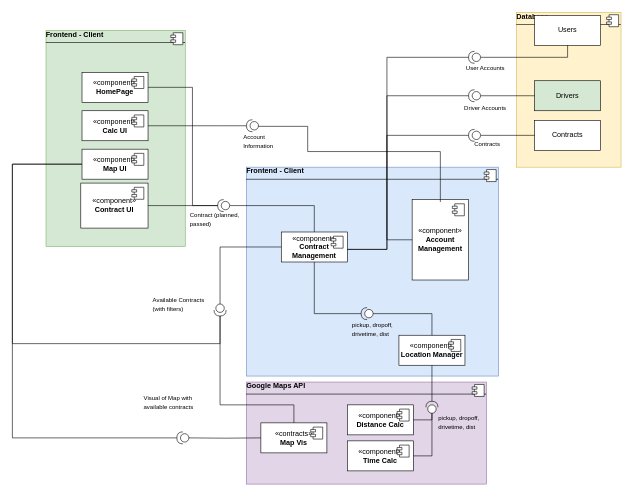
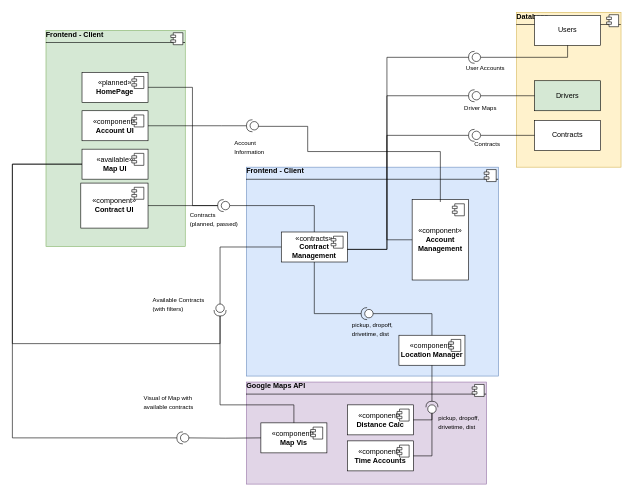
node "«component» HomePage": label "«component» HomePage" -> "«planned» HomePage"
node "Driver Accounts": label "Driver Accounts" -> "Driver Maps"
node "«component» Calc UI": label "«component» Calc UI" -> "«component» Account UI"
node "Account Information": moved (269, 141) -> (260, 147)
node "«component» Map UI": label "«component» Map UI" -> "«available» Map UI"
node "Contract (planned, passed)": label "Contract (planned, passed)" -> "Contracts (planned, passed)"
node "«component» Contract Management": label "«component» Contract Management" -> "«contracts» Contract Management"
node "«contracts» Map Vis": label "«contracts» Map Vis" -> "«component» Map Vis"
node "«component» Time Calc": label "«component» Time Calc" -> "«component» Time Accounts"
